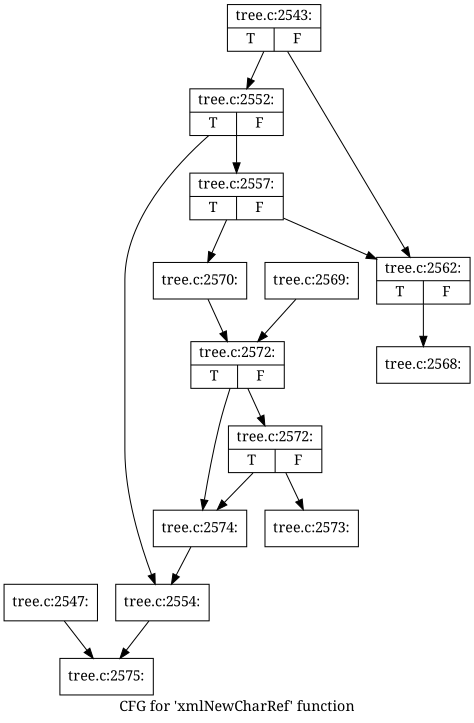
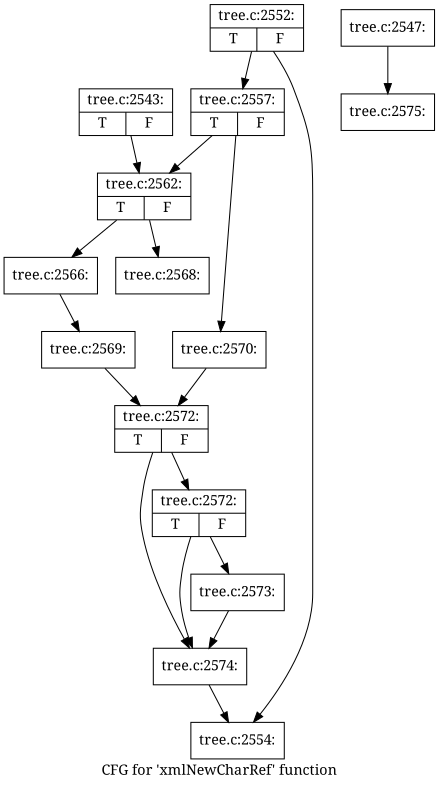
edge "tree.c:2543:" -> "tree.c:2552:": removed
node "tree.c:2566:": added
edge "tree.c:2573:" -> "tree.c:2574:": added
edge "tree.c:2554:" -> "tree.c:2575:": removed
